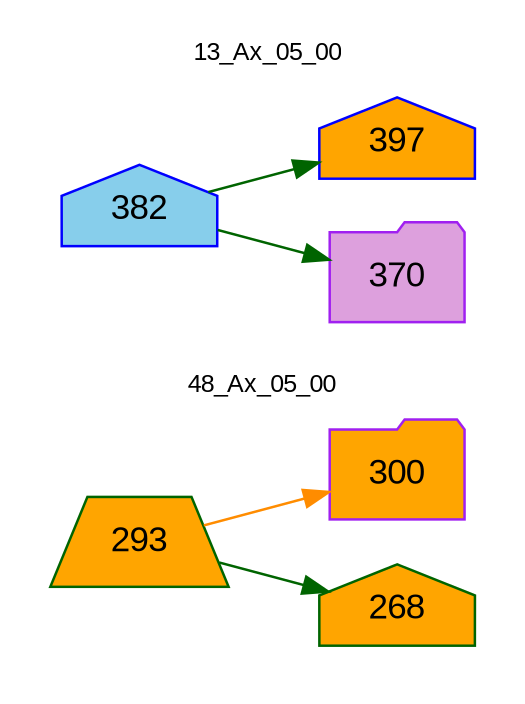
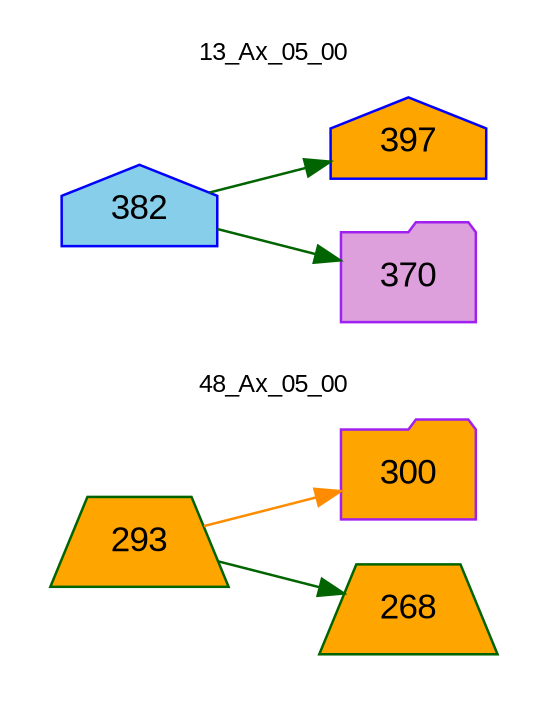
node "268": shape house -> trapezium
